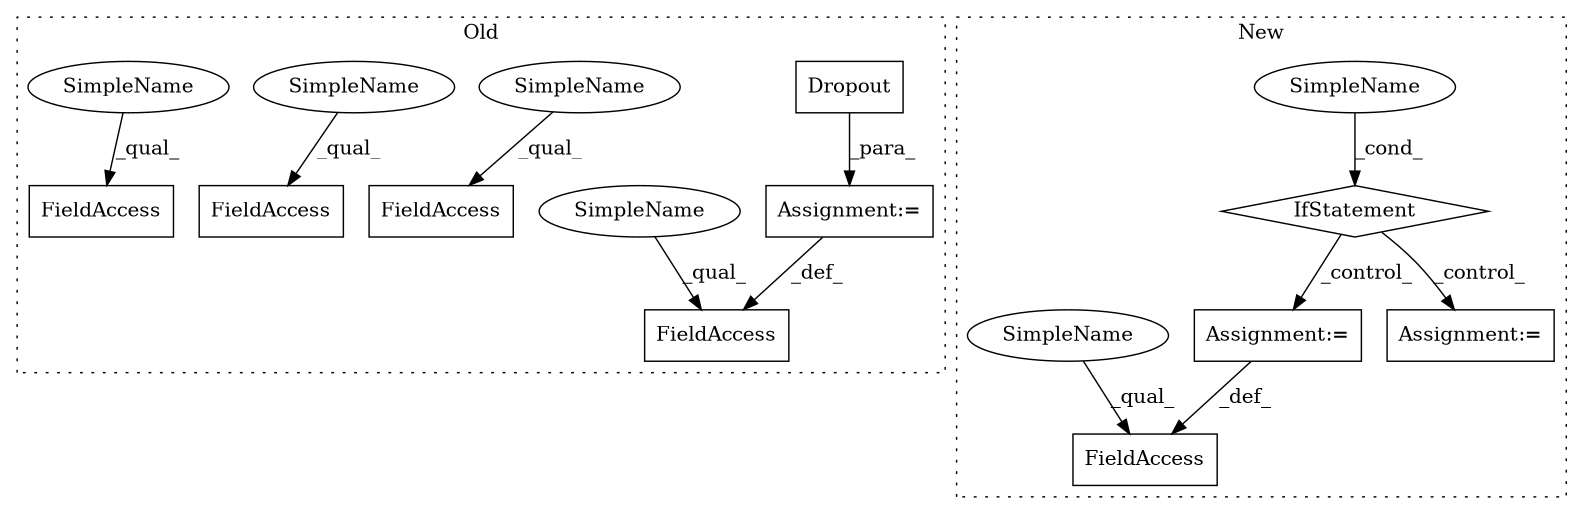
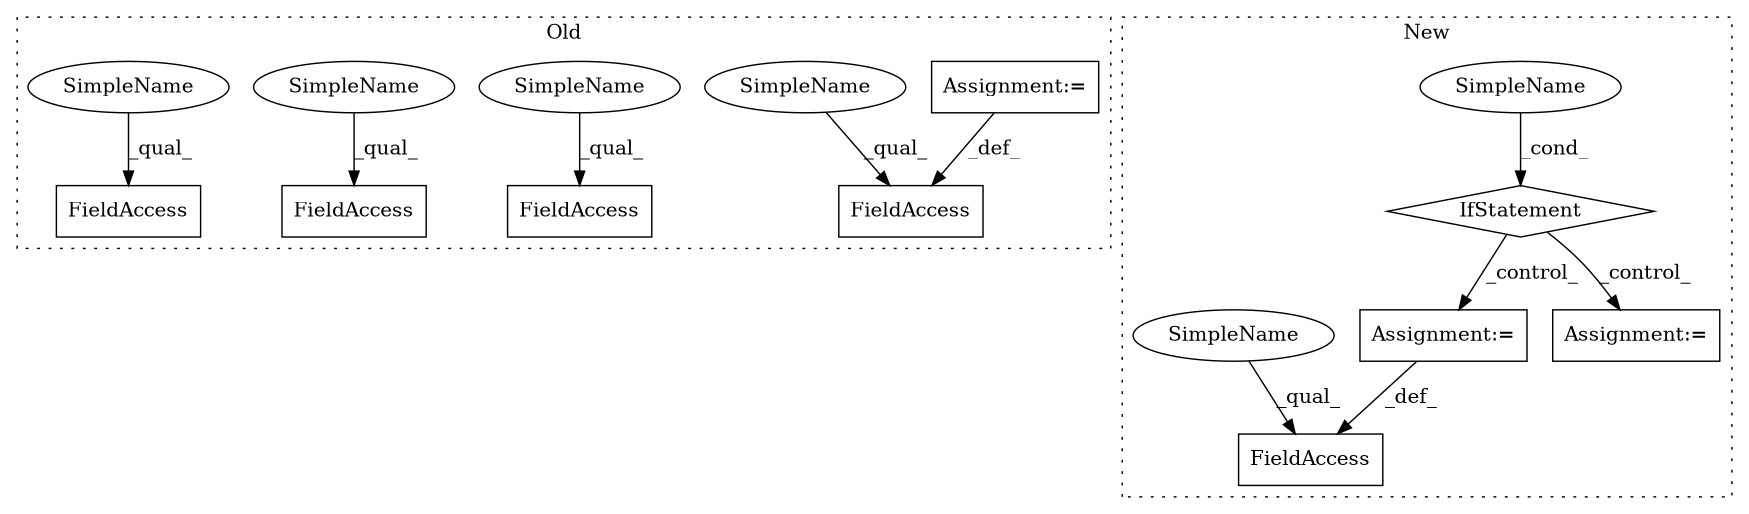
node "Dropout": removed
